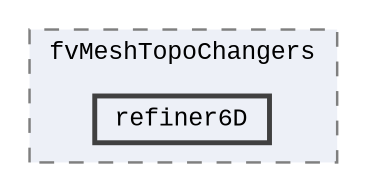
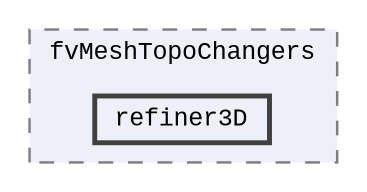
node "refiner6D": label "refiner6D" -> "refiner3D"
